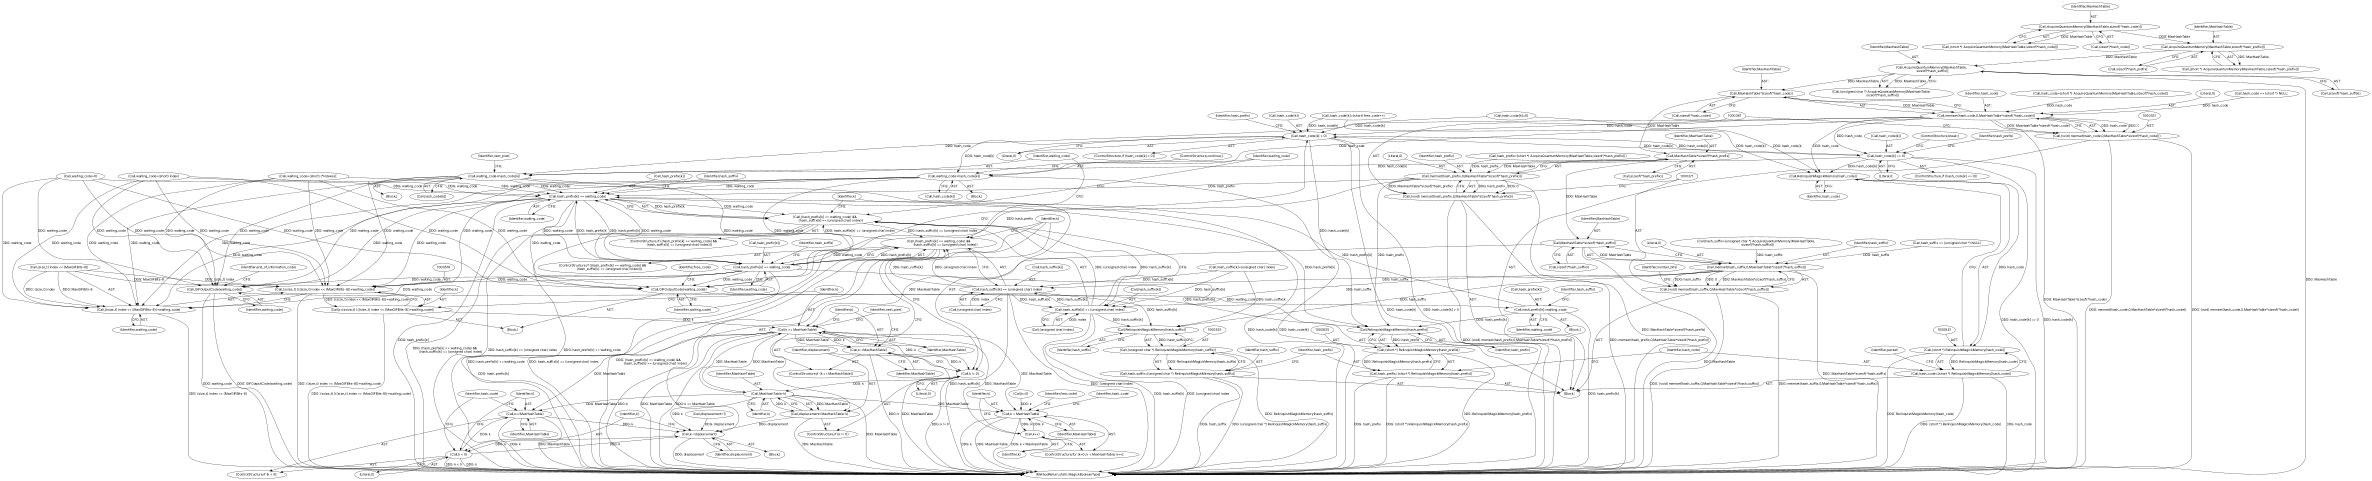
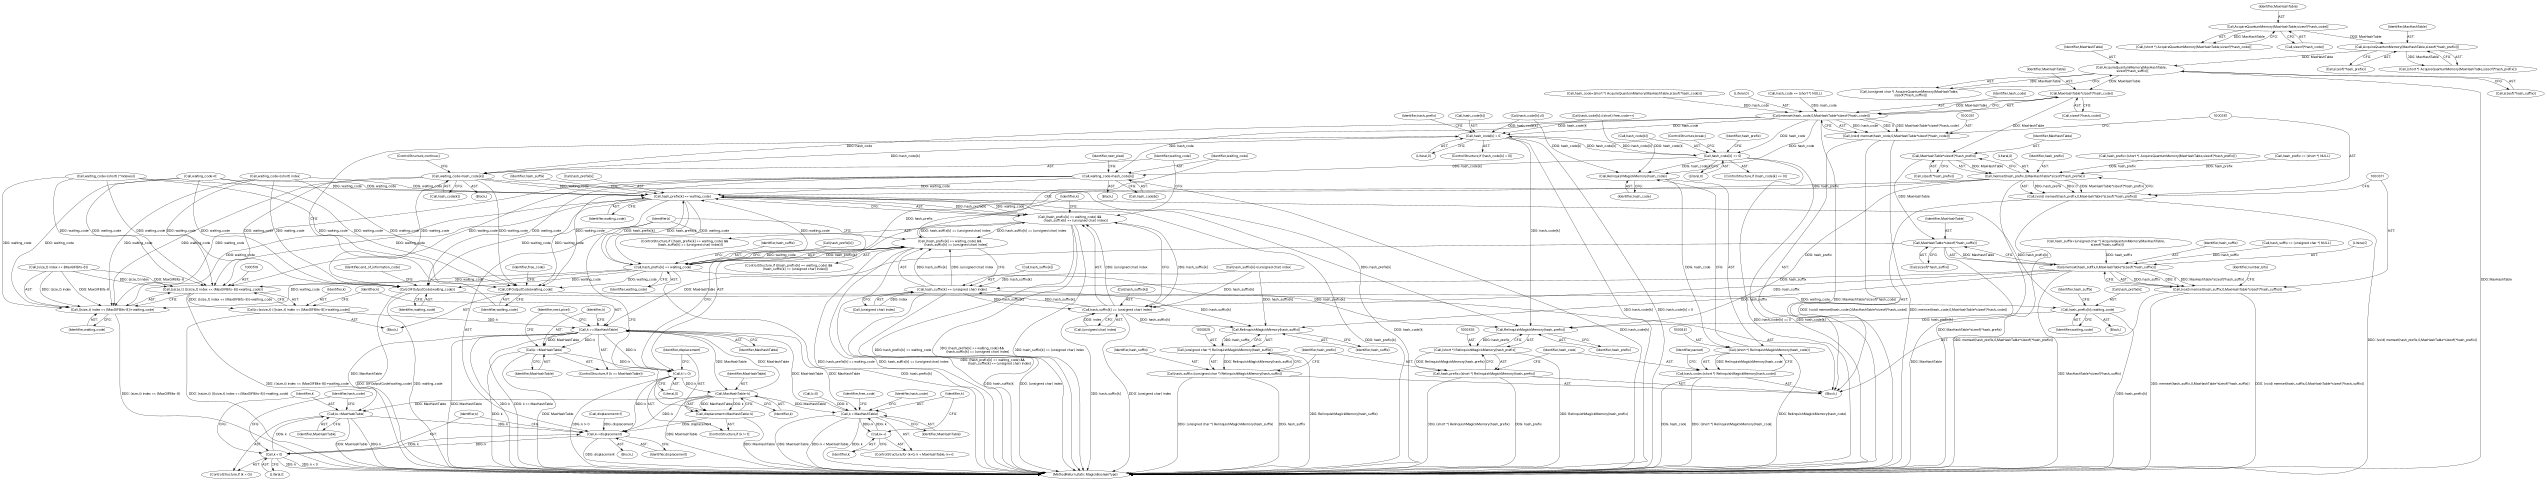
node "(Call,hash_prefix == (short *) NULL)": added
edge "(Call,k++)" -> "(Call,k >= MaxHashTable)": now "(Call,k < MaxHashTable)" -> "(Call,k >= MaxHashTable)"
edge "(Call,k != 0)" -> "(Call,k-=displacement)": added, label "DDG: k"
